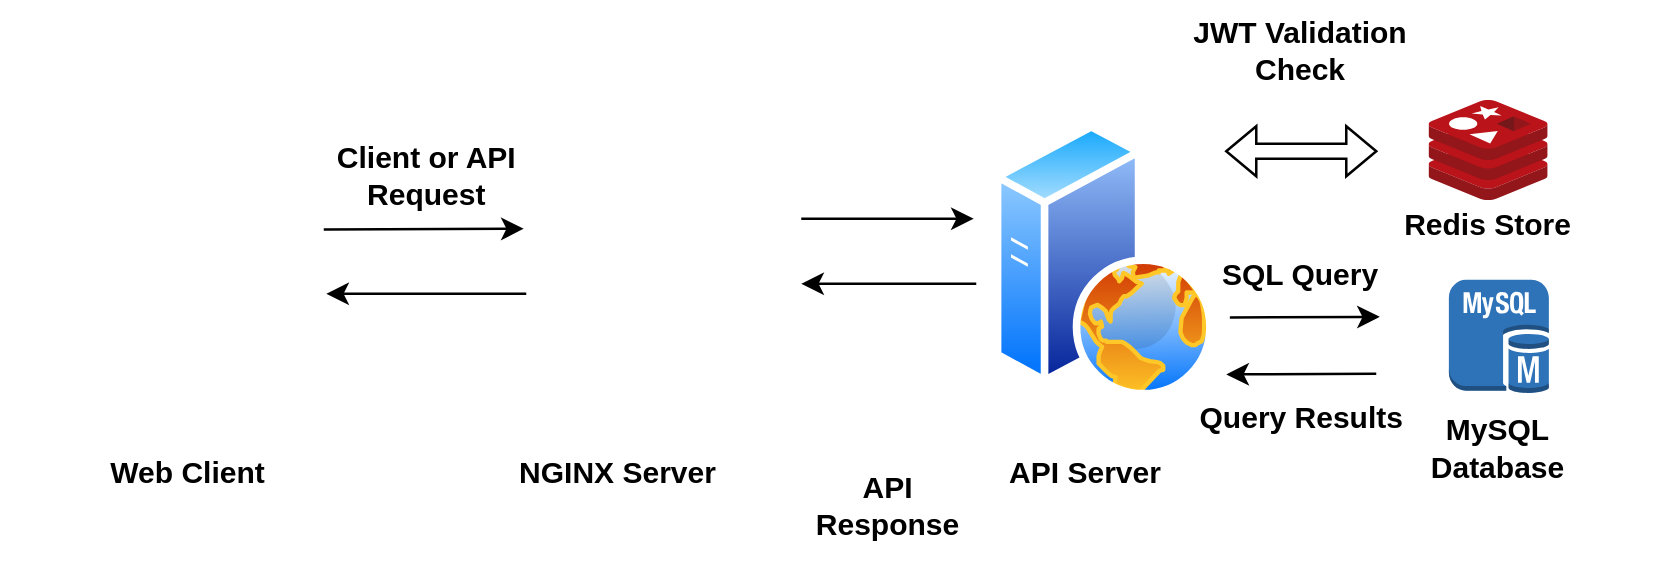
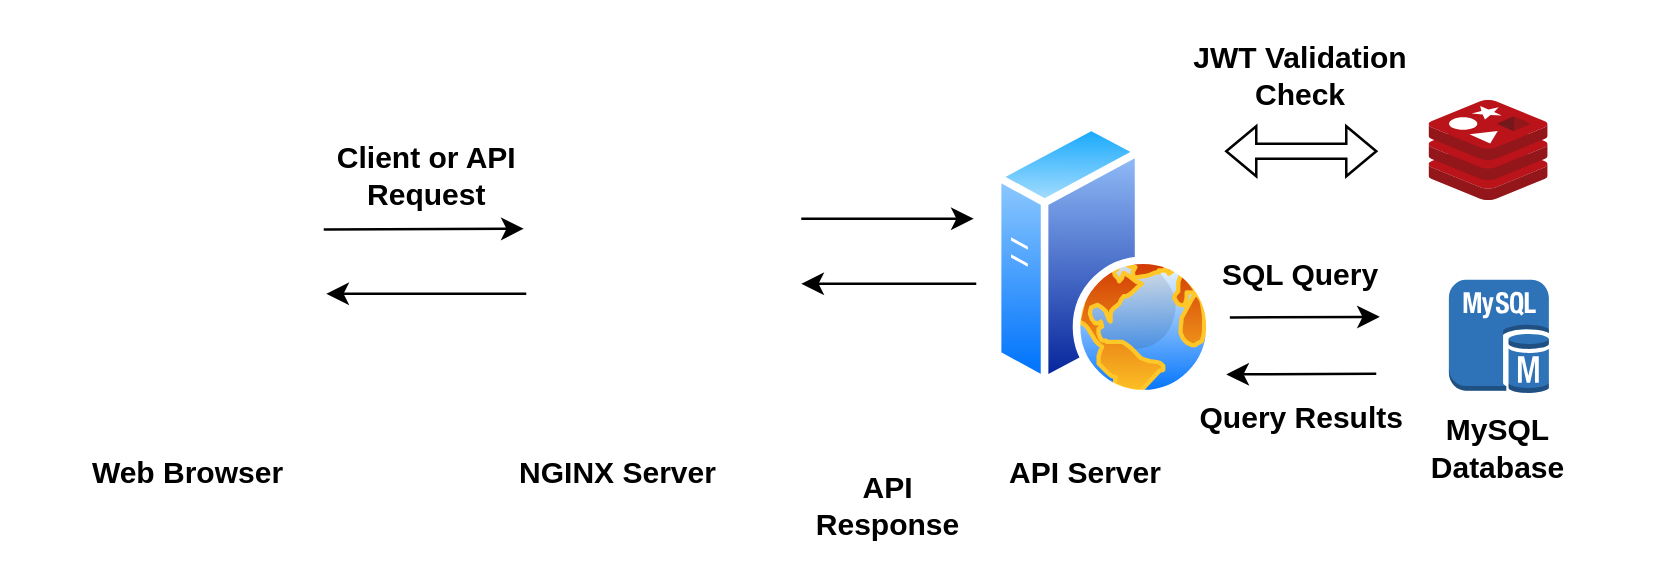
node "JWT Validation Check": moved (1301, 51) -> (1301, 76)
node "Redis Store": removed
node "Web Client": label "Web Client" -> "Web Browser"
